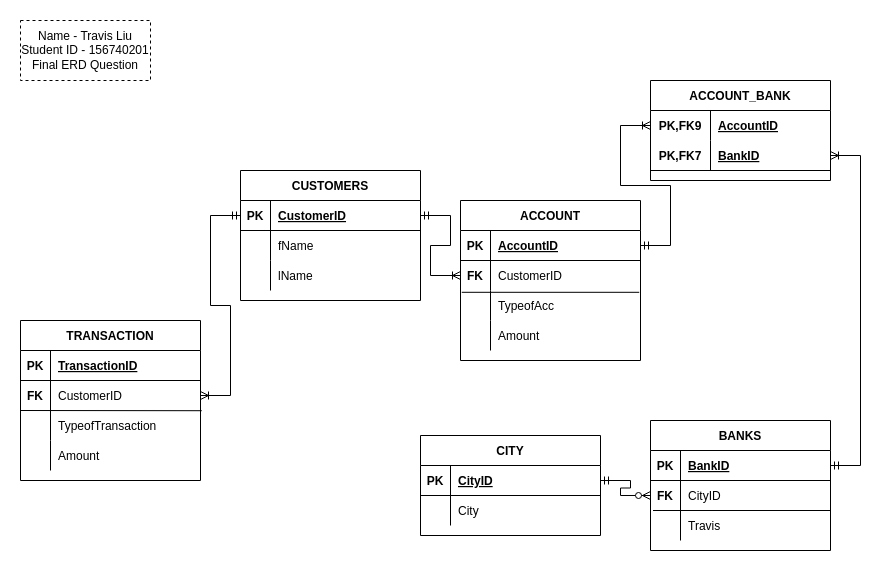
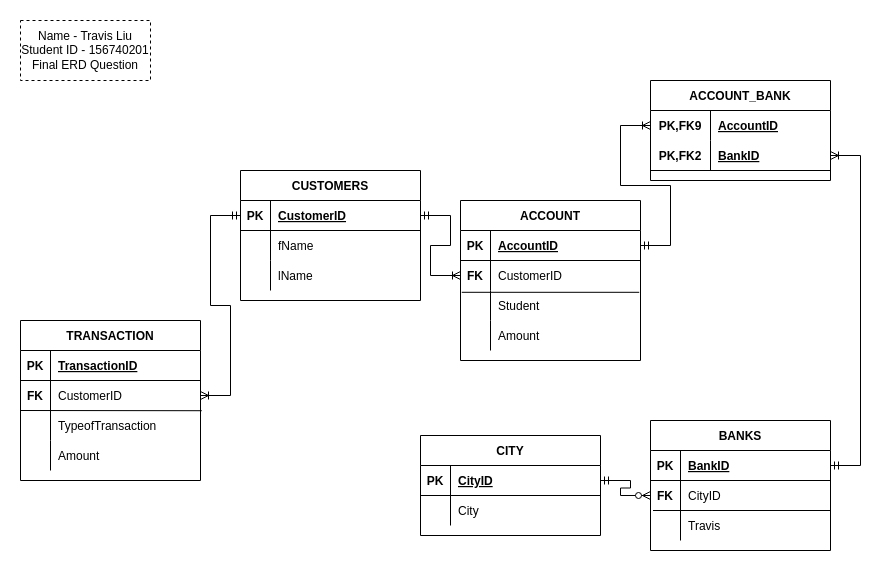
node "PK,FK7": label "PK,FK7" -> "PK,FK2"
node "TypeofAcc": label "TypeofAcc" -> "Student"
